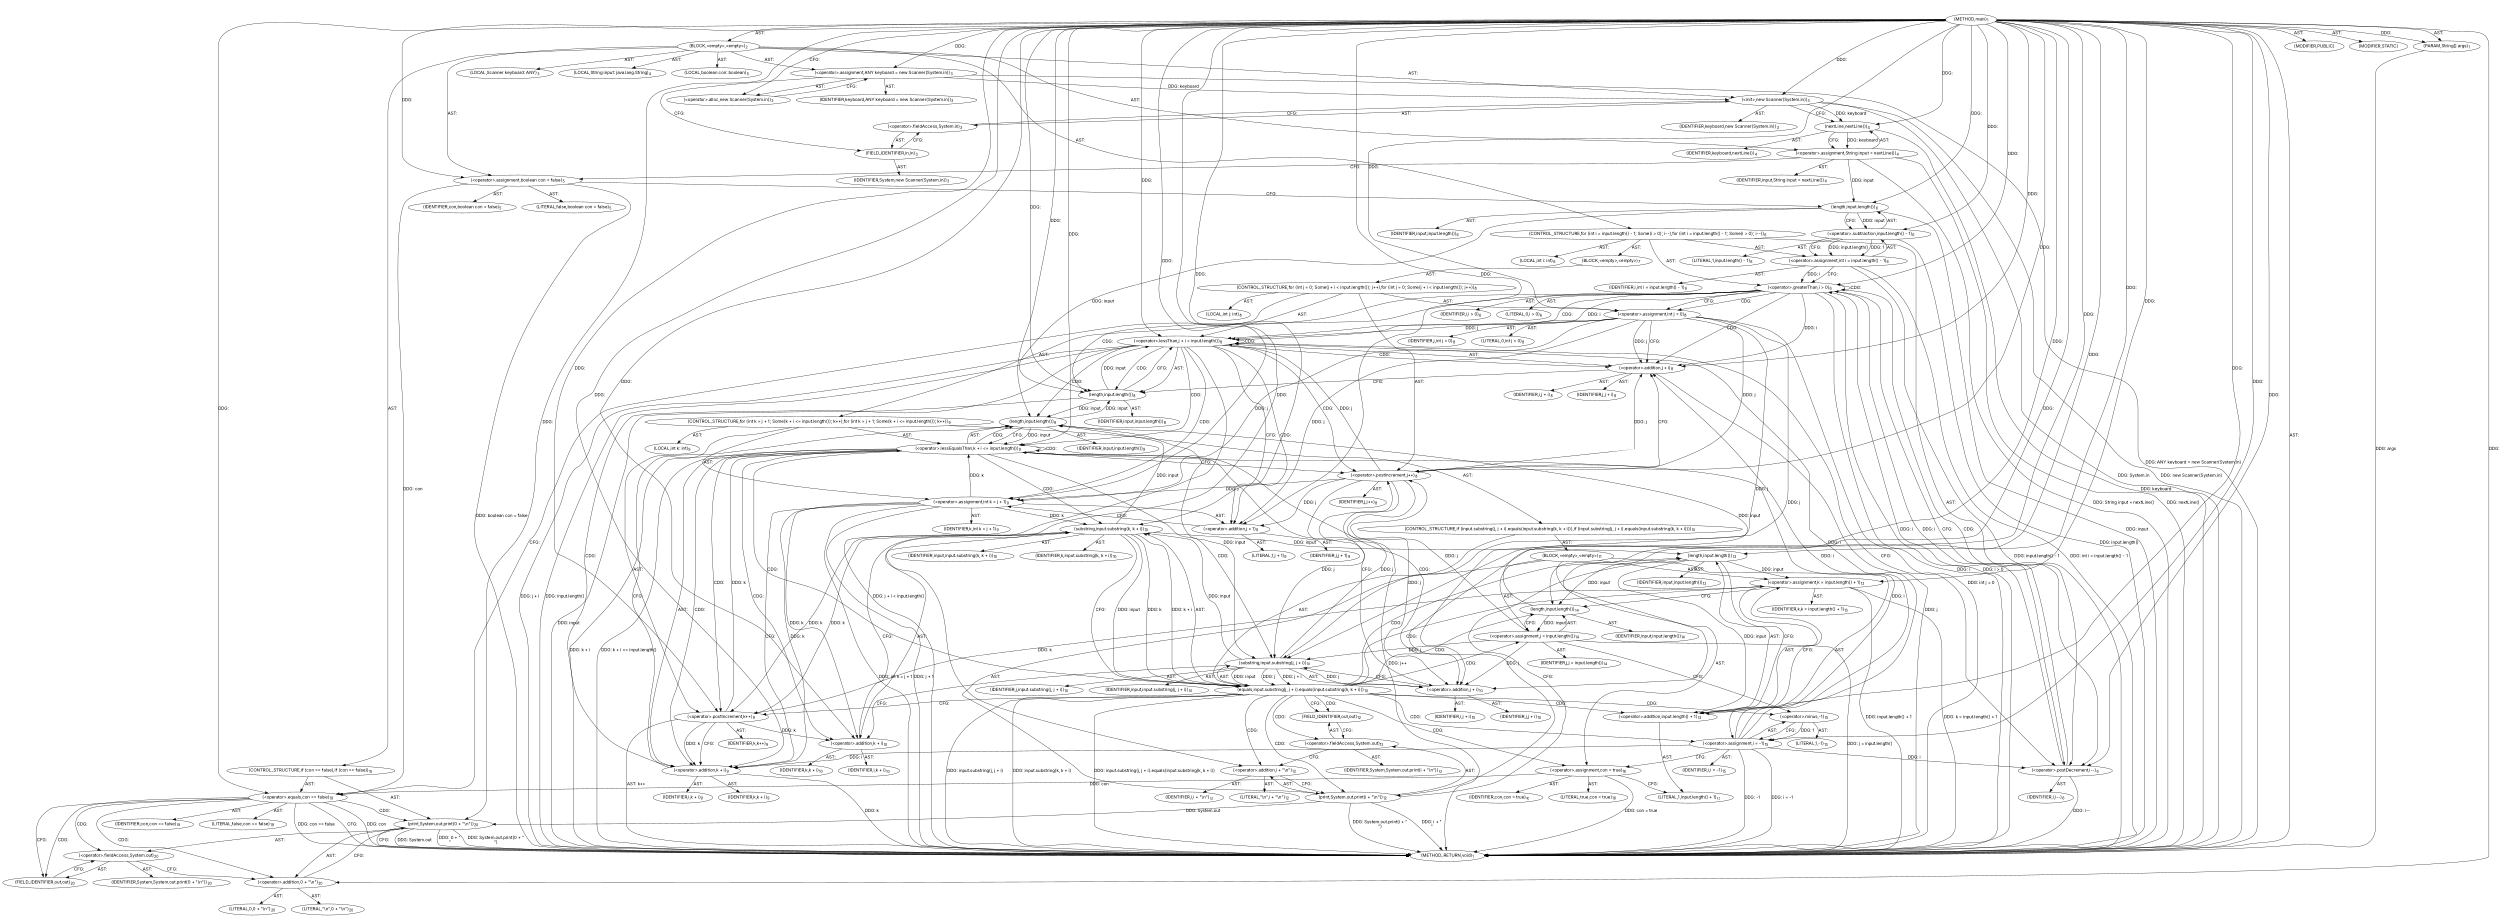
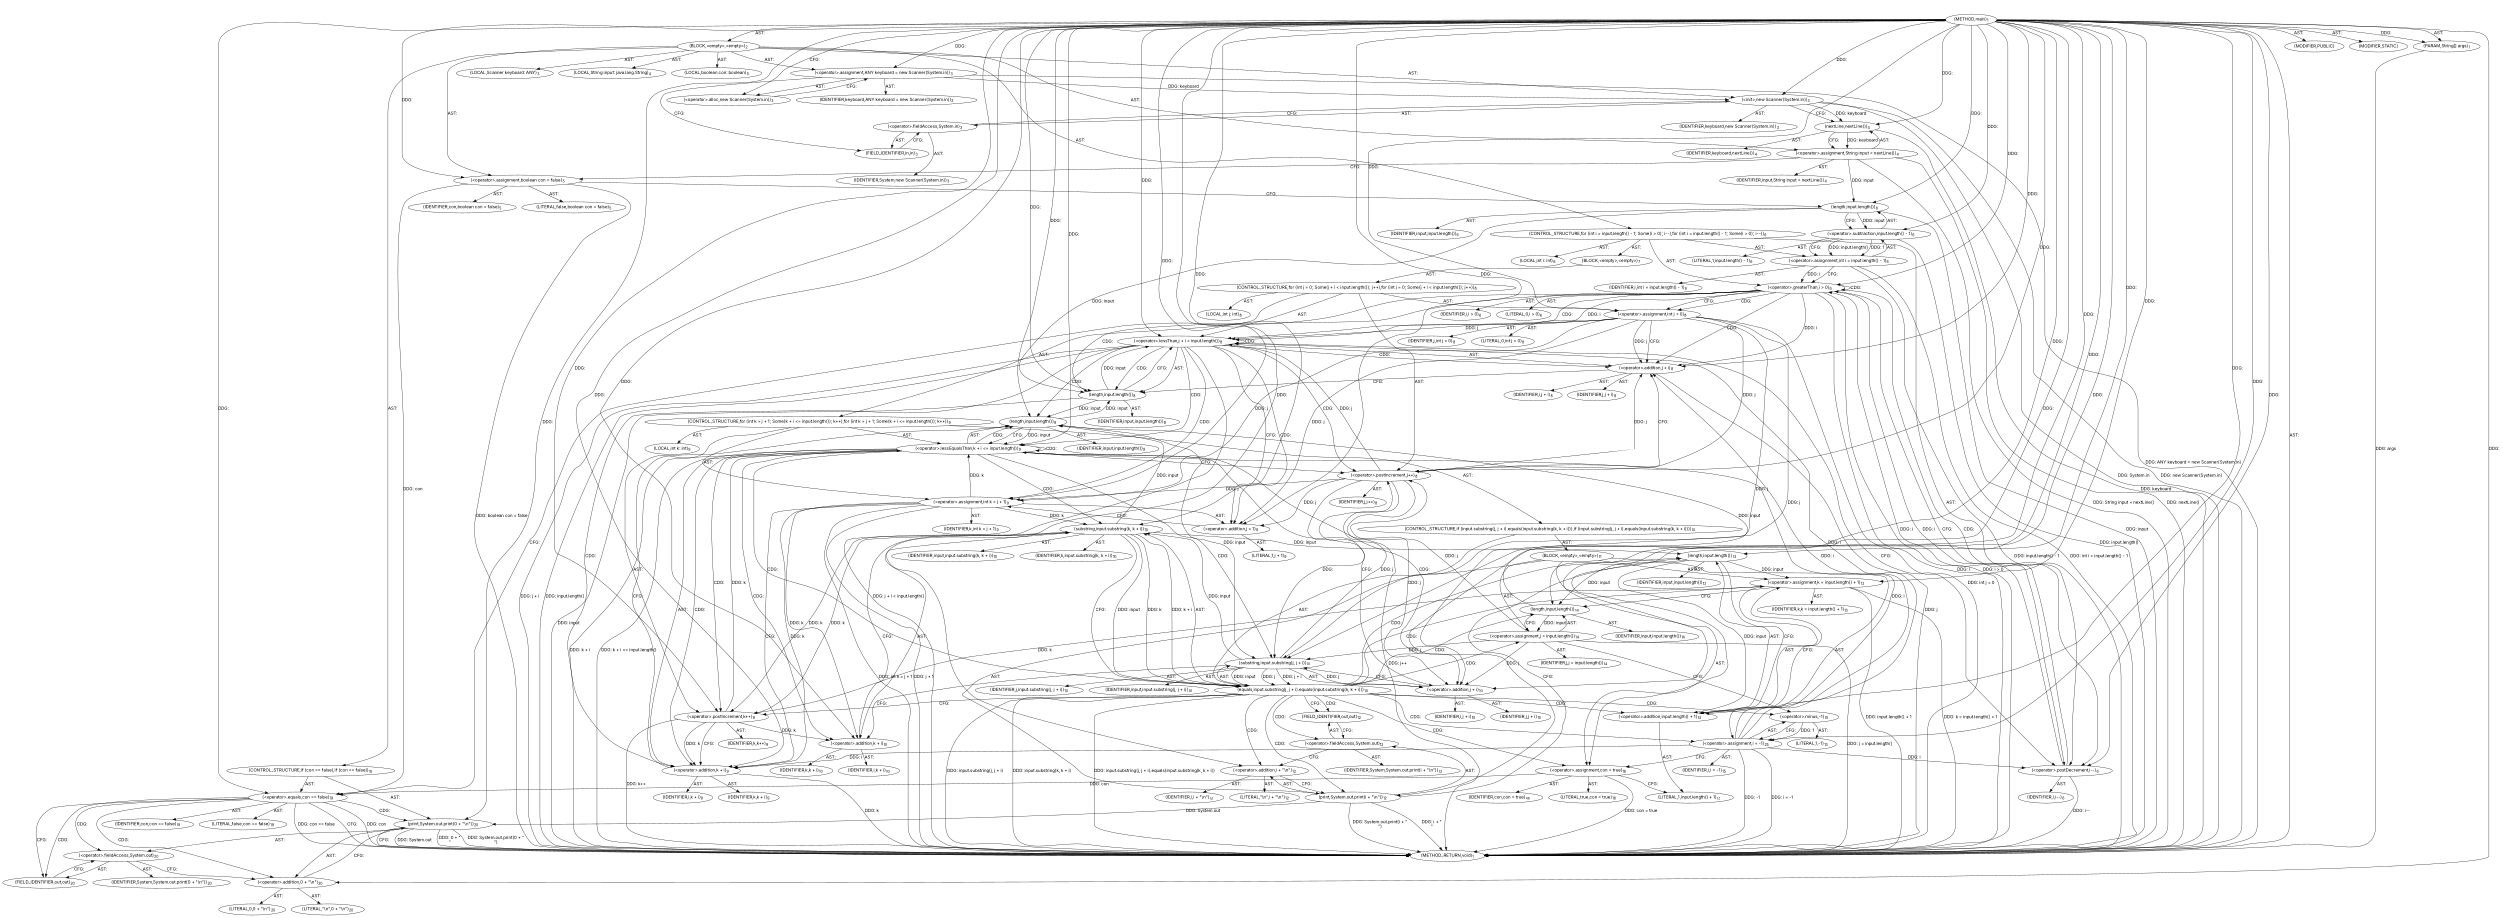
edge "(FIELD_IDENTIFIER,in,in)" -> "(IDENTIFIER,System,new Scanner(System.in))": now "(<operator>.fieldAccess,System.in)" -> "(IDENTIFIER,System,new Scanner(System.in))"
edge "(METHOD,main)" -> "(<operator>.assignment,con = true)": added, label "DDG:"
node "(IDENTIFIER,j,j + 1)": removed
edge "(<operator>.postIncrement,j++)" -> "(substring,input.substring(j, j + i))": label "DDG: j" -> "DDG: "
node "(<operator>.assignment,i = -1)": text "15" -> "25"
edge "(<operator>.postIncrement,k++)" -> "(METHOD_RETURN,void)": label "AST: k++" -> "DDG: k++"
node "(IDENTIFIER,con,con = true)": text "16" -> "46"
